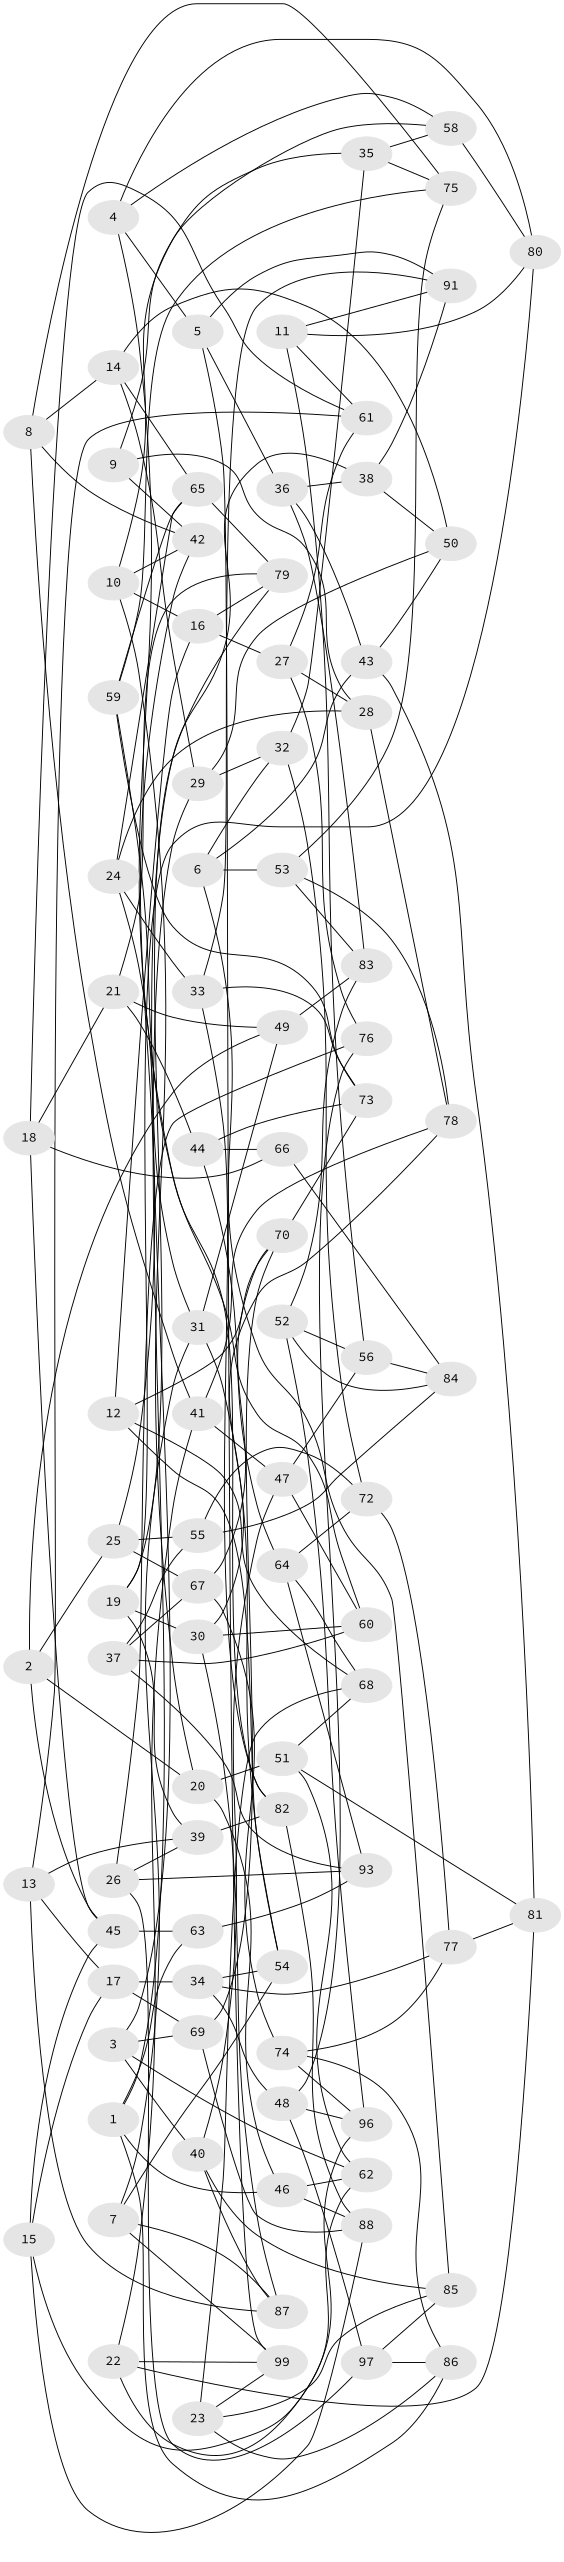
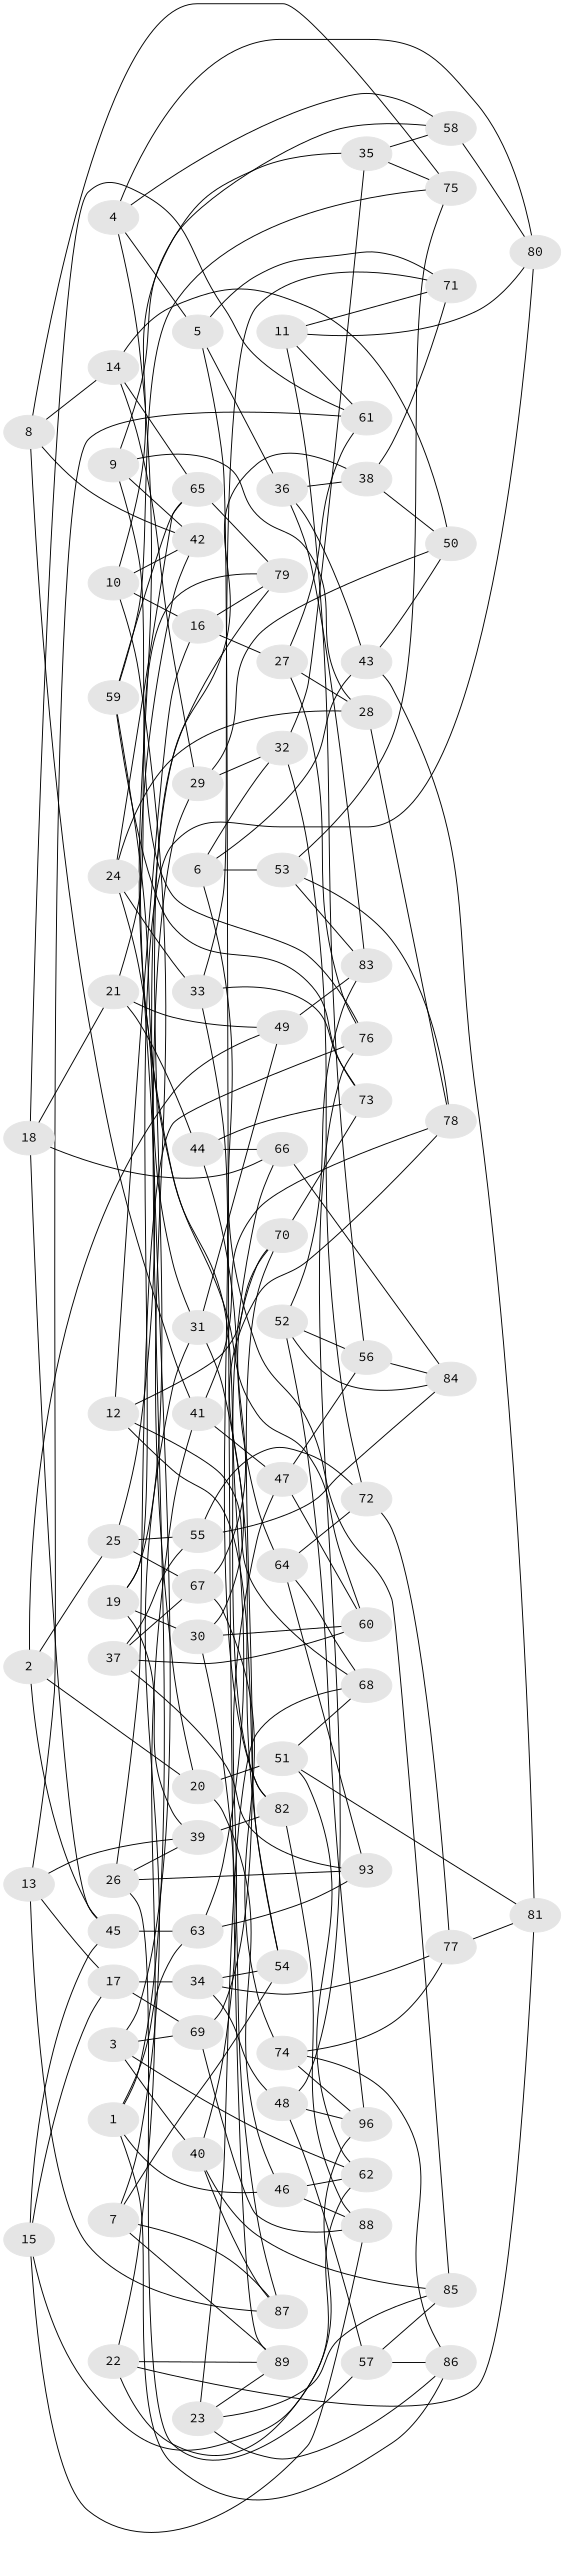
node "91": label "91" -> "71"
edge "9" -- "76": added
edge "66" -- "63": added
node "99": label "99" -> "89"
node "97": label "97" -> "57"
